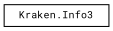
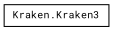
node "Kraken.Info3": label "Kraken.Info3" -> "Kraken.Kraken3"
